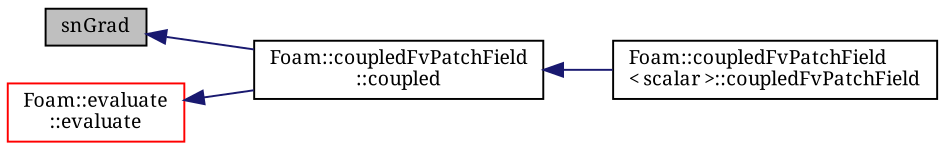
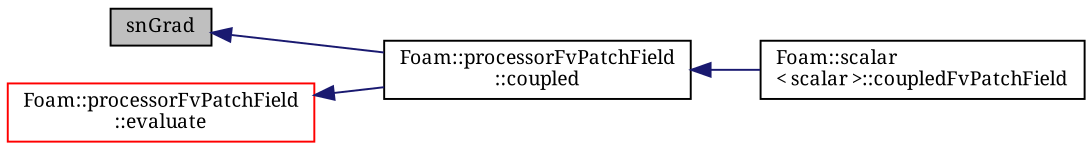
node "Foam::coupledFvPatchField ::coupled": label "Foam::coupledFvPatchField ::coupled" -> "Foam::processorFvPatchField ::coupled"
node "Foam::coupledFvPatchField < scalar >::coupledFvPatchField": label "Foam::coupledFvPatchField < scalar >::coupledFvPatchField" -> "Foam::scalar < scalar >::coupledFvPatchField"
node "Foam::evaluate ::evaluate": label "Foam::evaluate ::evaluate" -> "Foam::processorFvPatchField ::evaluate"
